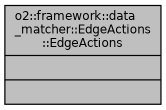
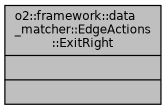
node "o2::framework::data": text "::EdgeActions" -> "::ExitRight"
